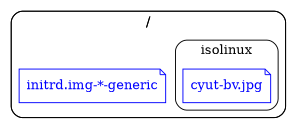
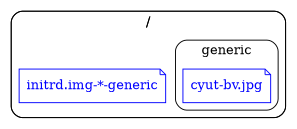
cluster "isolinux": label "isolinux" -> "generic"
